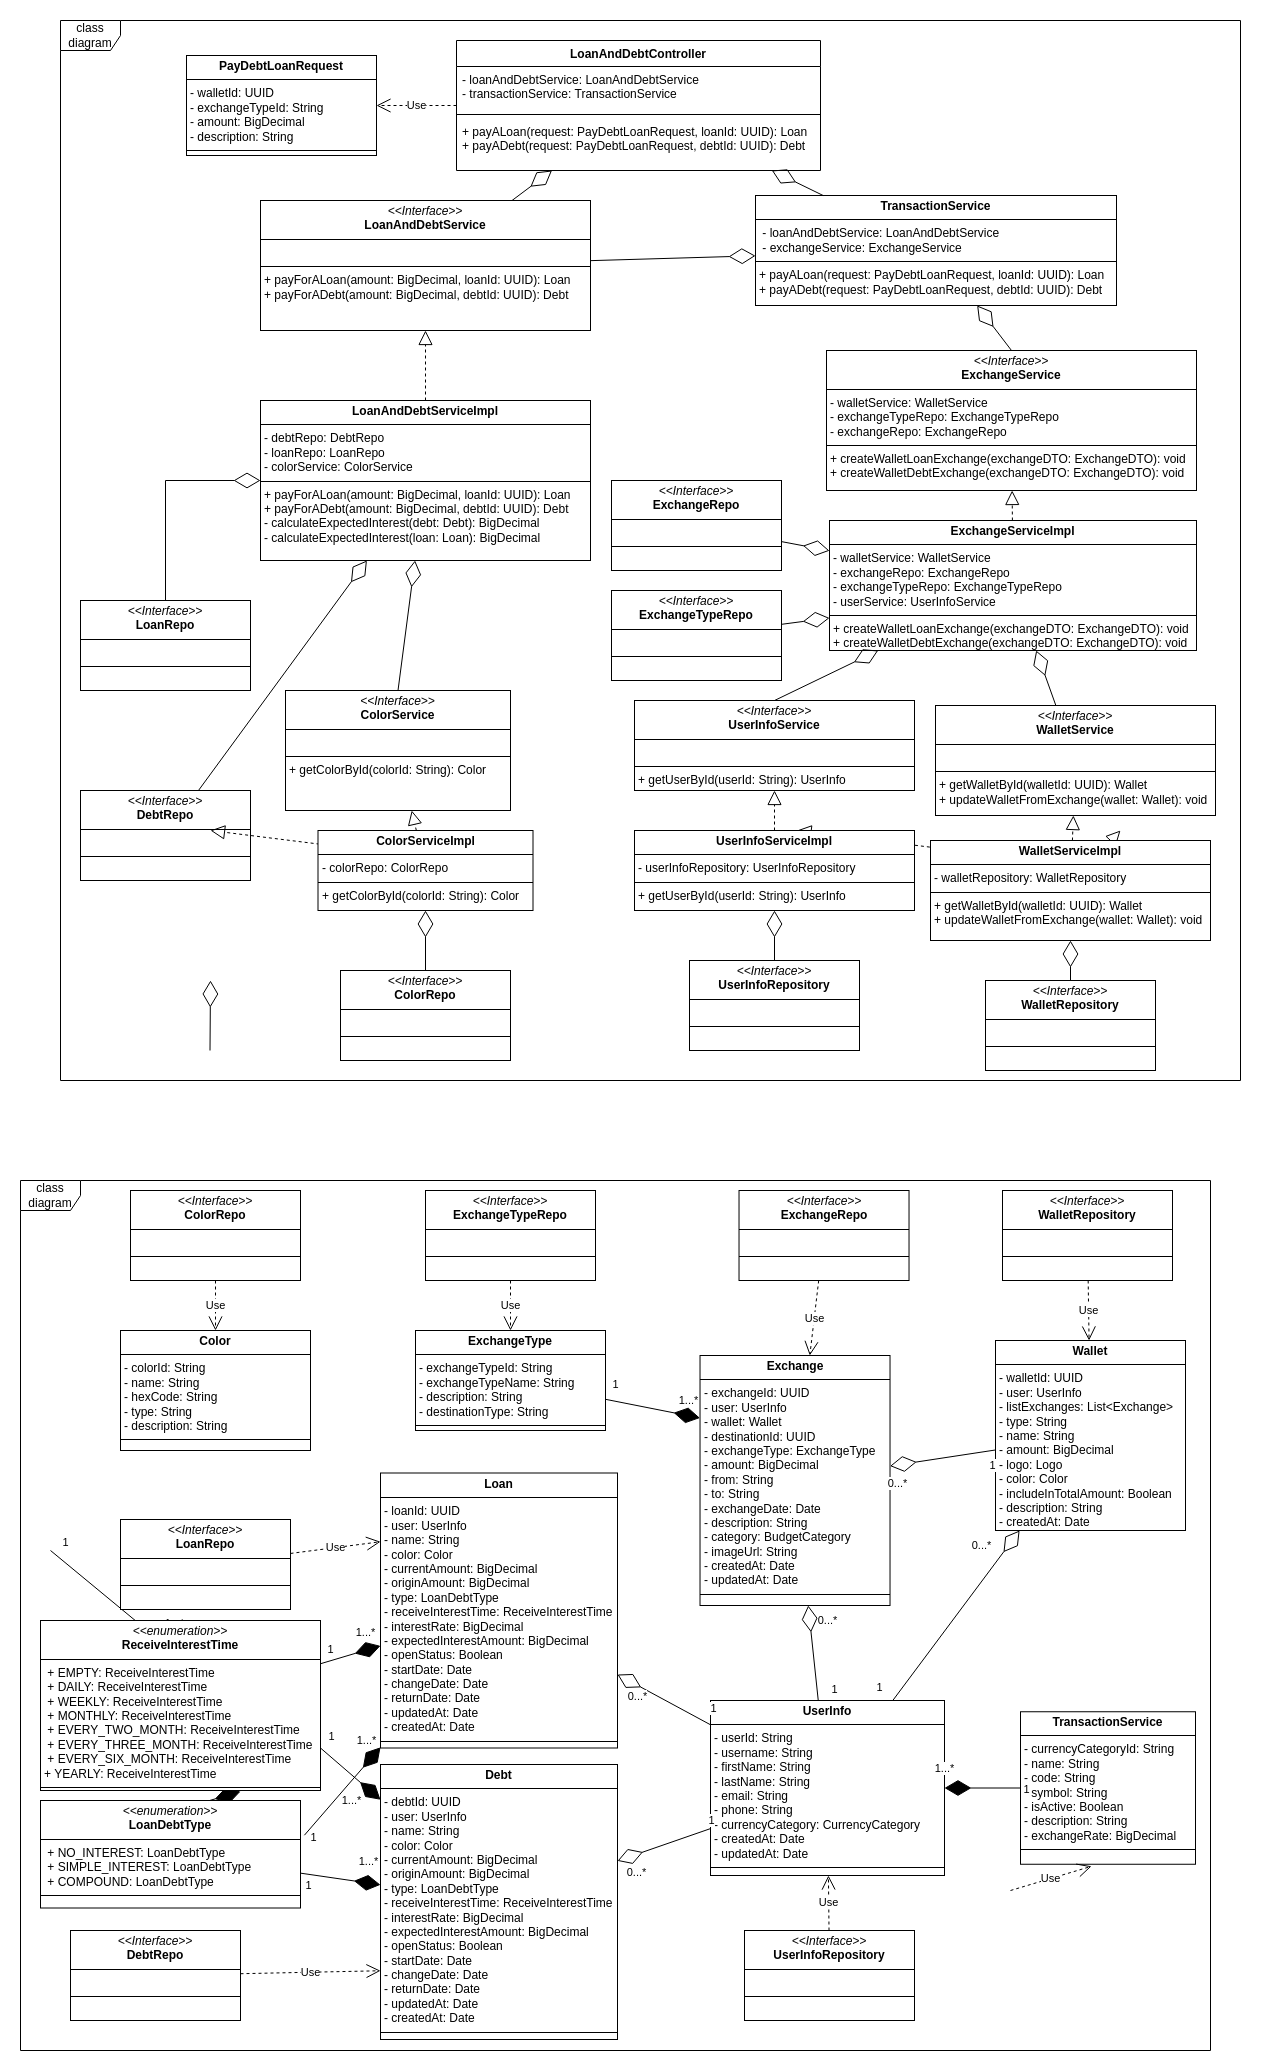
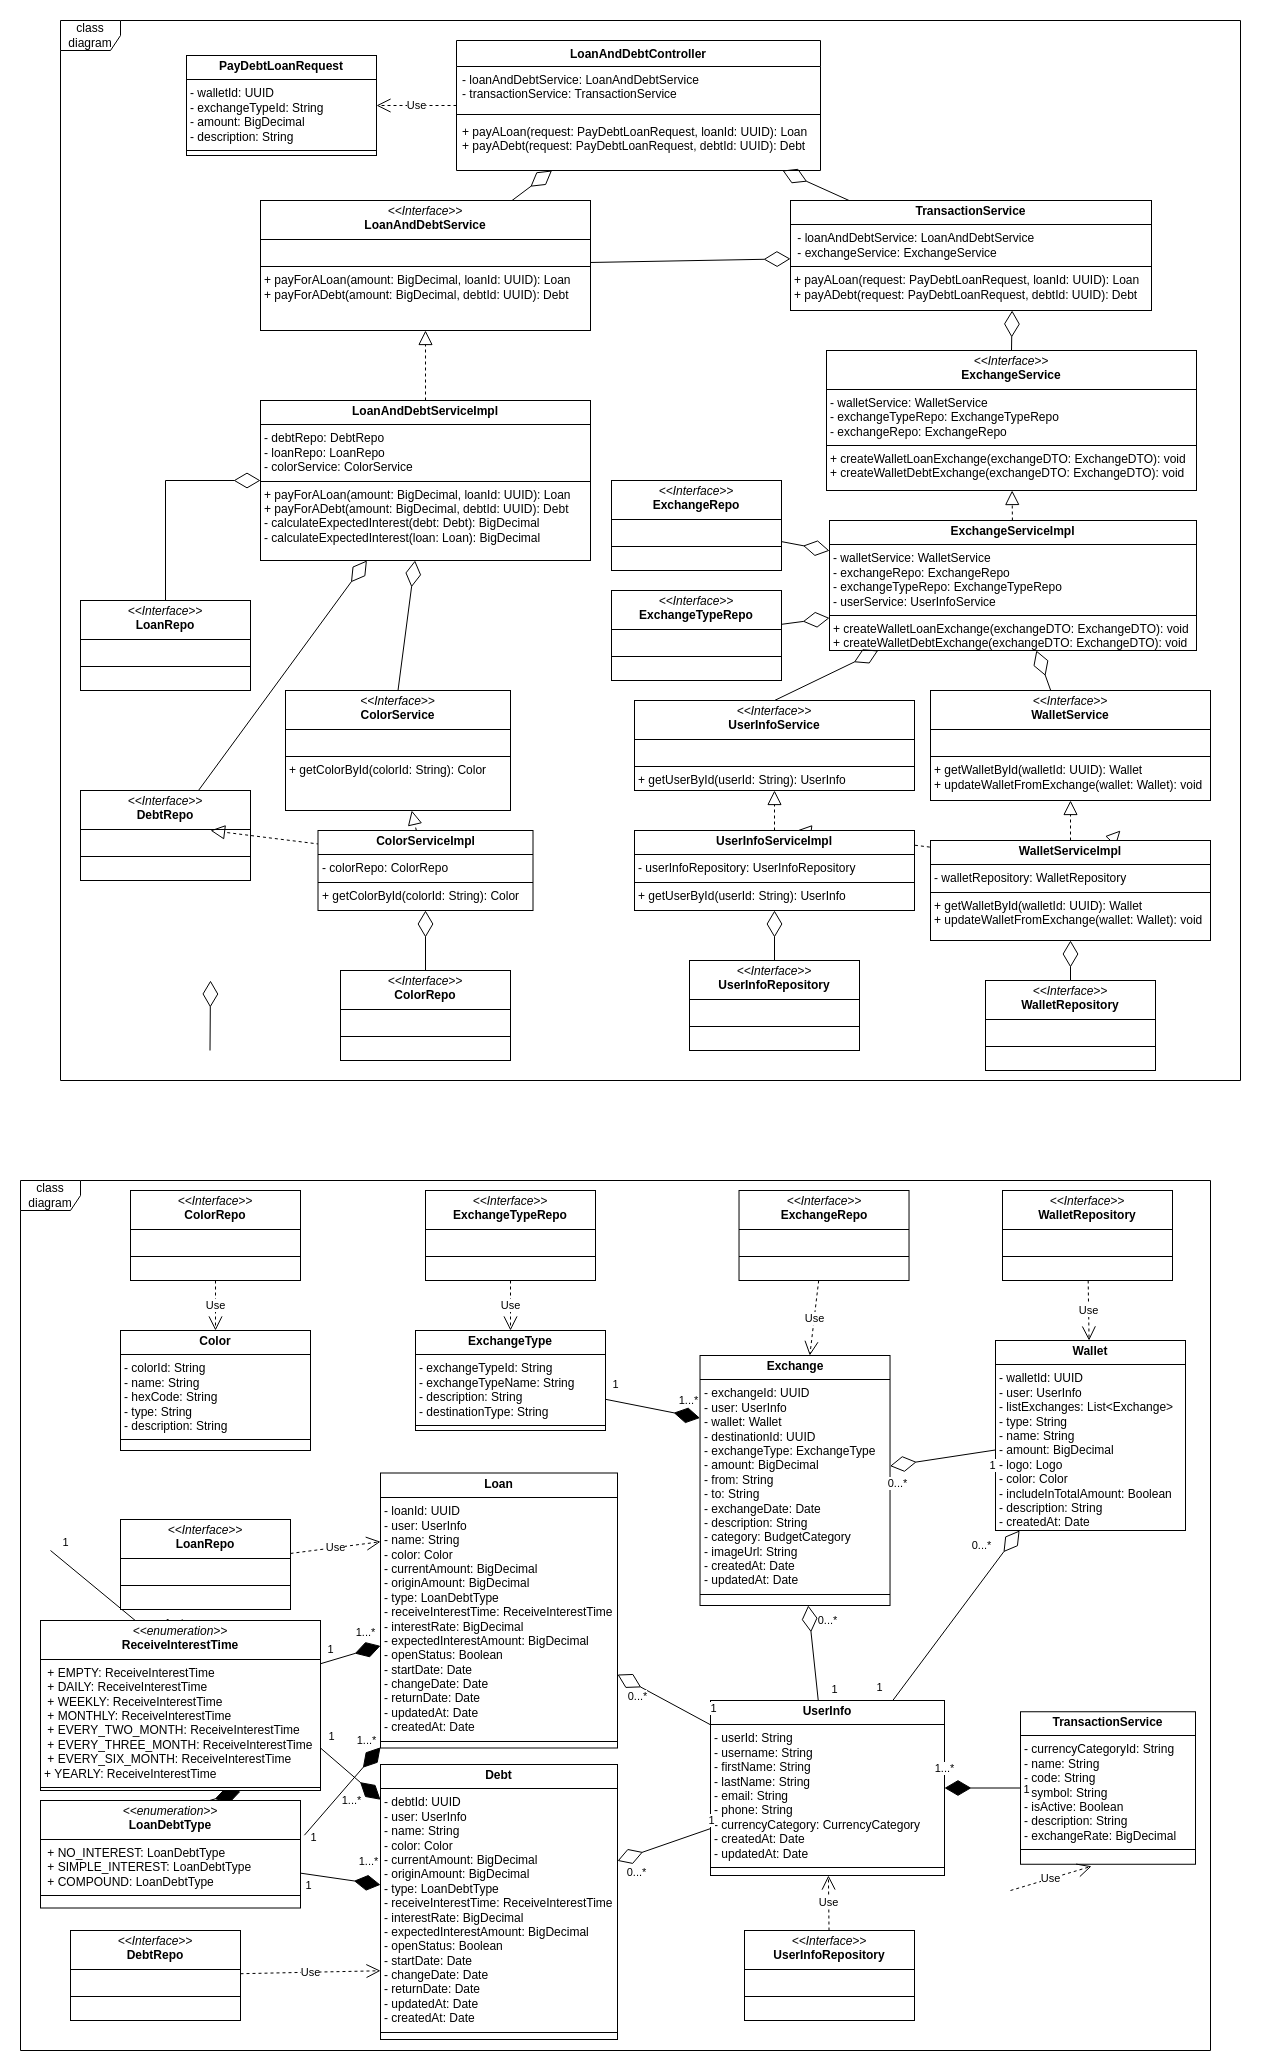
node "TransactionService - loanAndDebtService: LoanAndDebtService - exchangeService: ExchangeService + payALoan(request: PayDebtLoanRequest, loanId: UUID): Loan+ payADebt(request: PayDebtLoanRequest, debtId: UUID): Debt": moved (936, 251) -> (971, 256)
node "<<Interface>> WalletService + getWalletById(walletId: UUID): Wallet + updateWalletFromExchange(wallet: Wallet): void": moved (1076, 761) -> (1071, 746)
